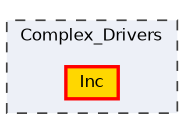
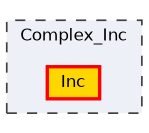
cluster "Complex_Drivers": label "Complex_Drivers" -> "Complex_Inc"
